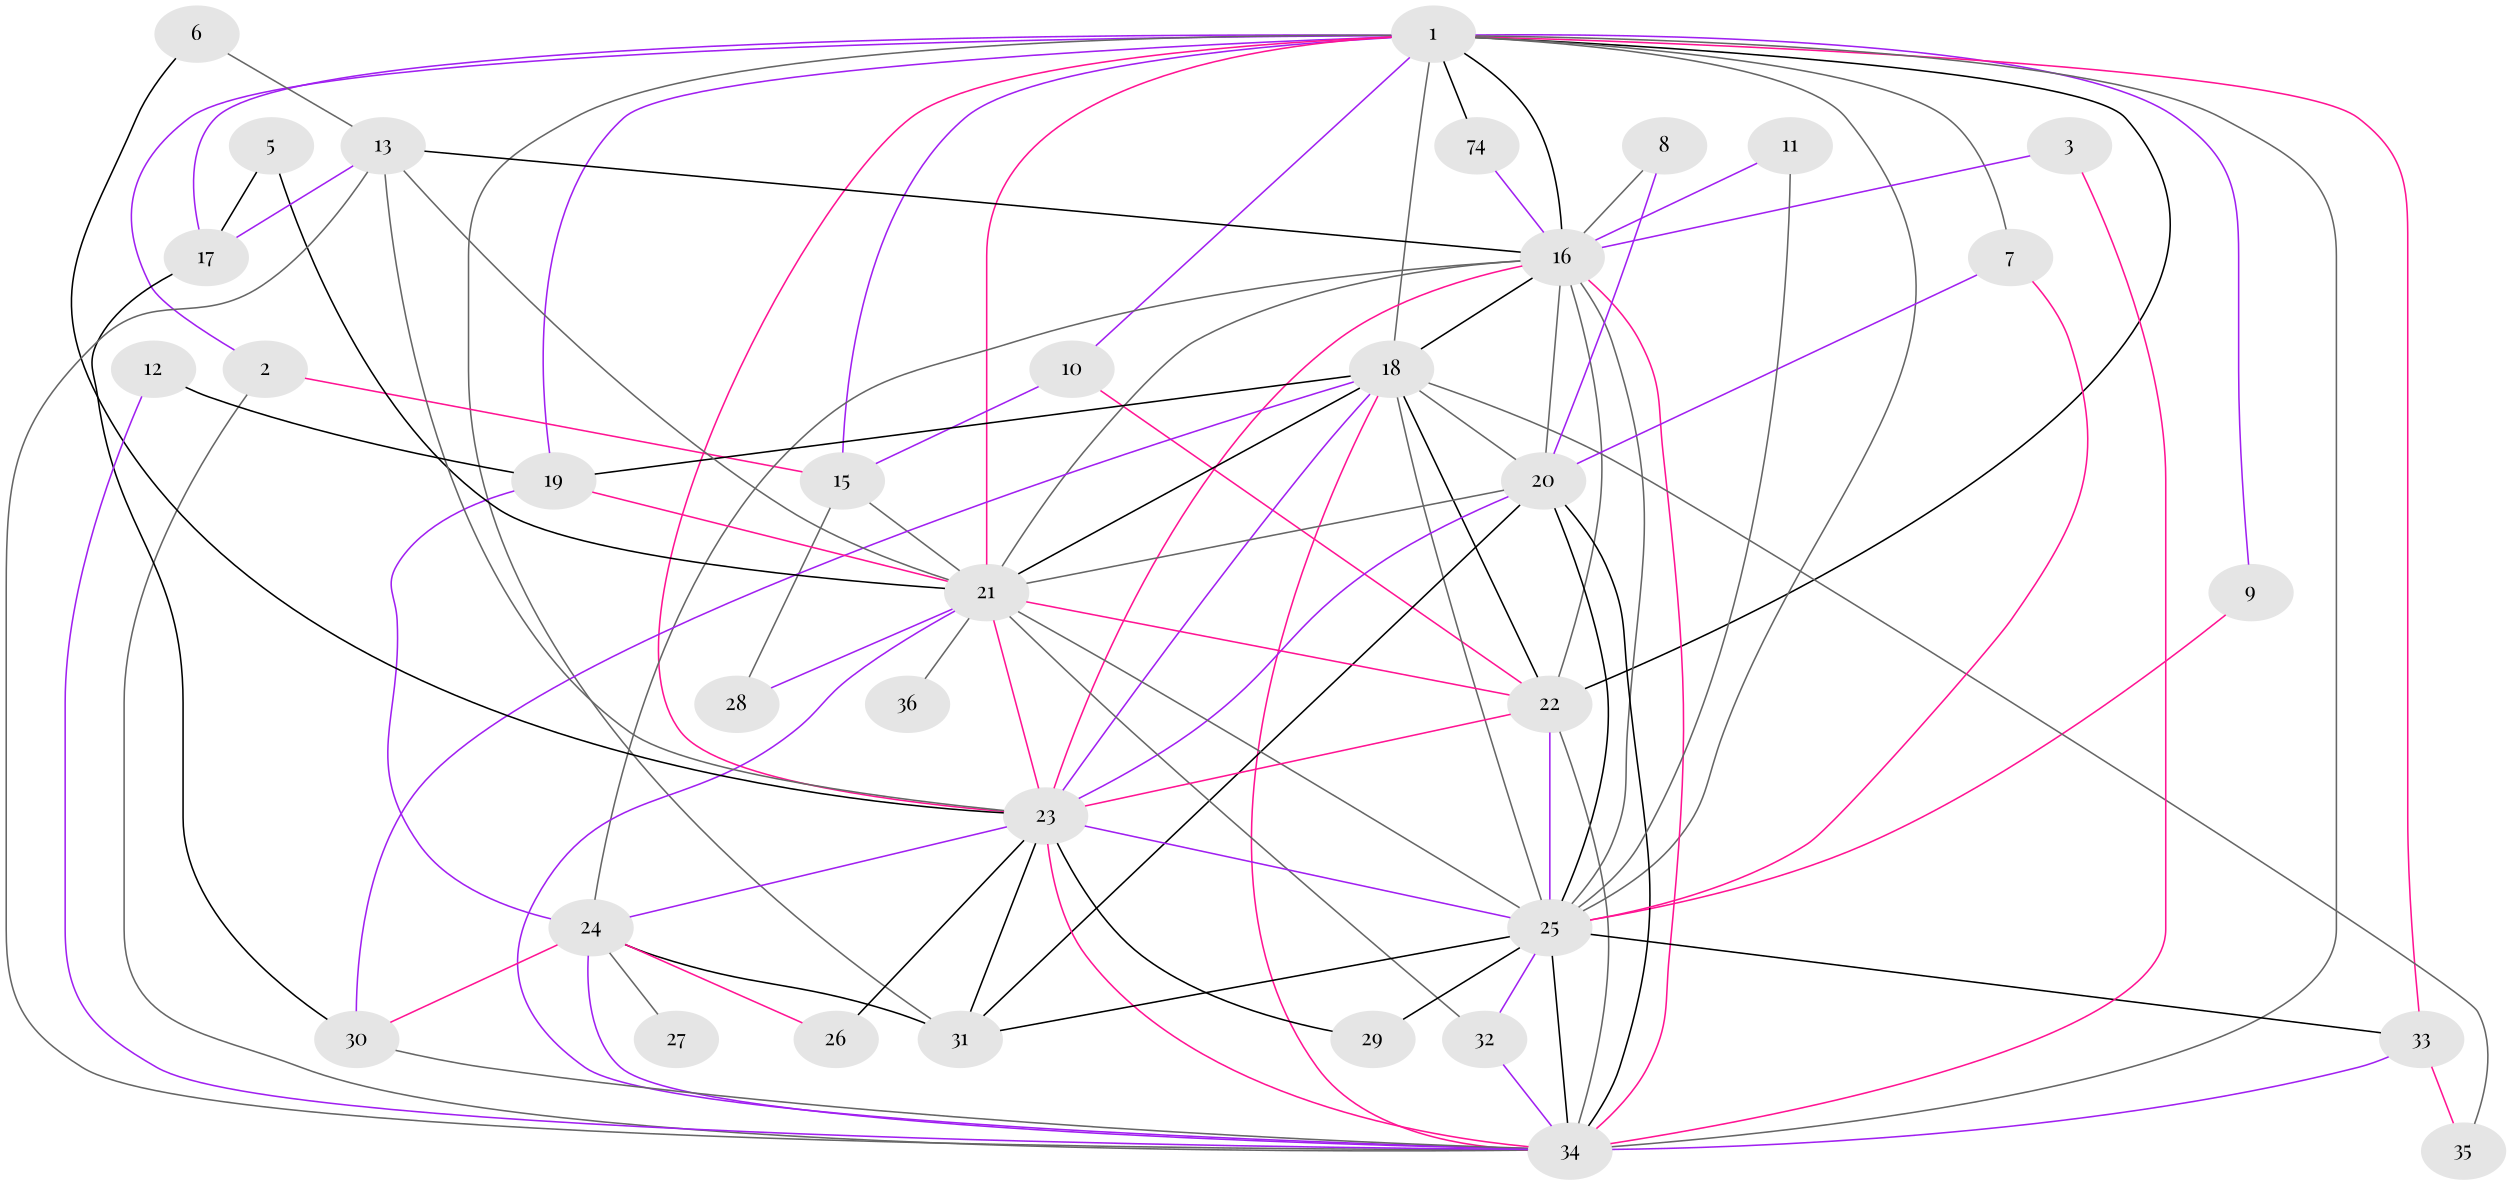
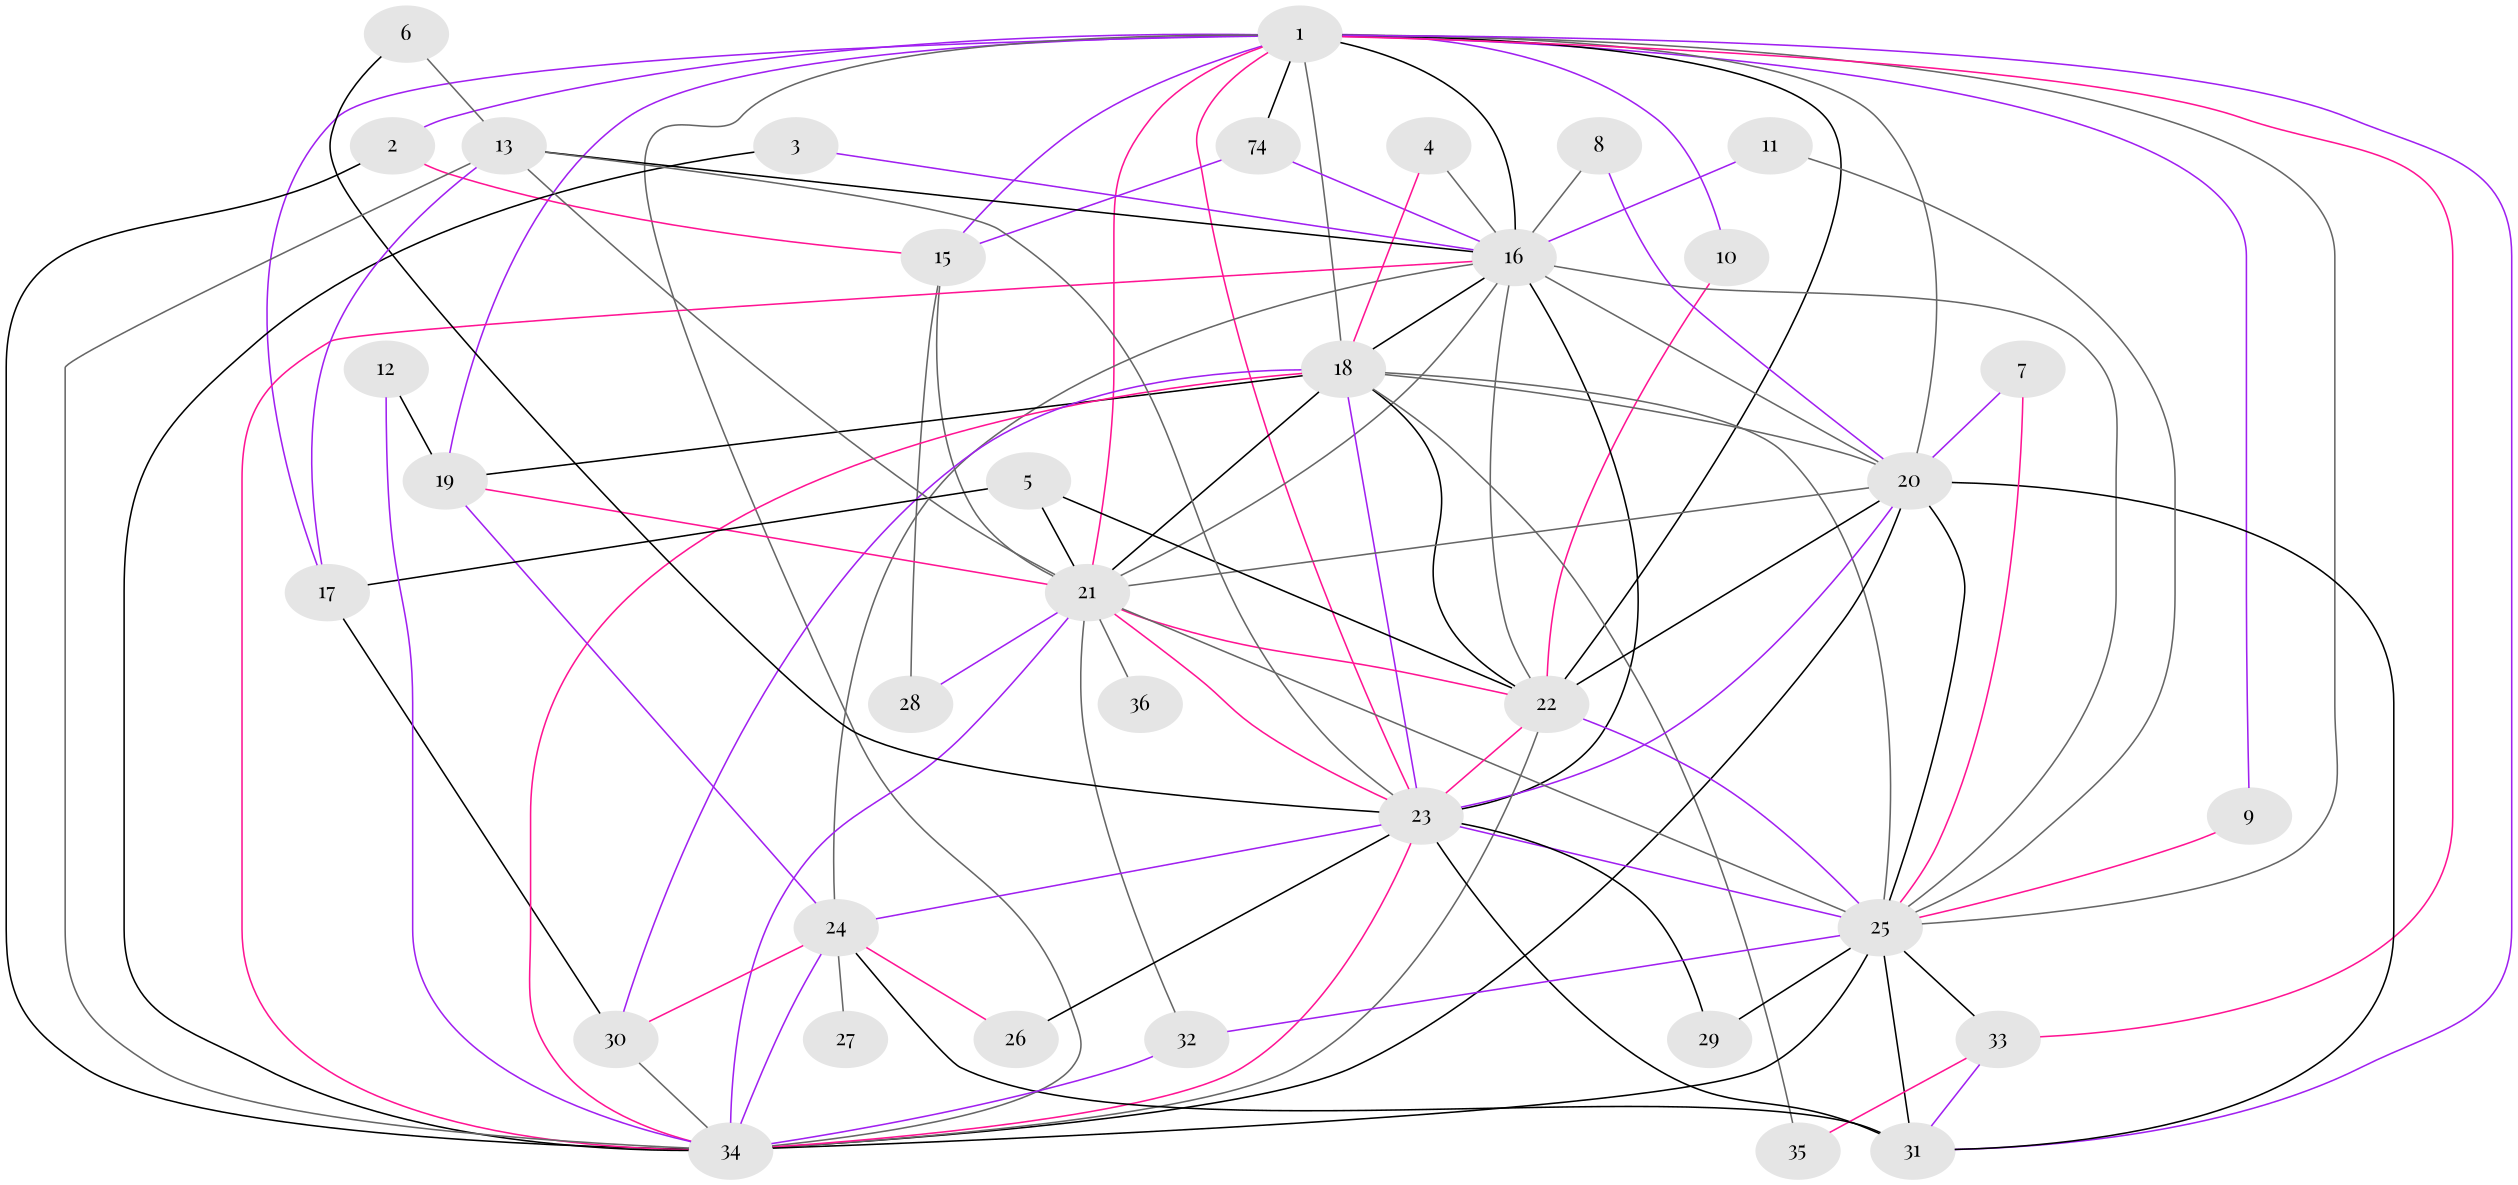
edge "1" -- "7": now "1" -- "20"
node "4": added
edge "1" -- "31": color gray40 -> purple
edge "10" -- "15": now "74" -- "15"
edge "16" -- "23": color deeppink -> black
edge "5" -- "22": added
edge "20" -- "22": added
edge "3" -- "34": color deeppink -> black
edge "2" -- "34": color gray40 -> black
edge "33" -- "34": now "33" -- "31"
